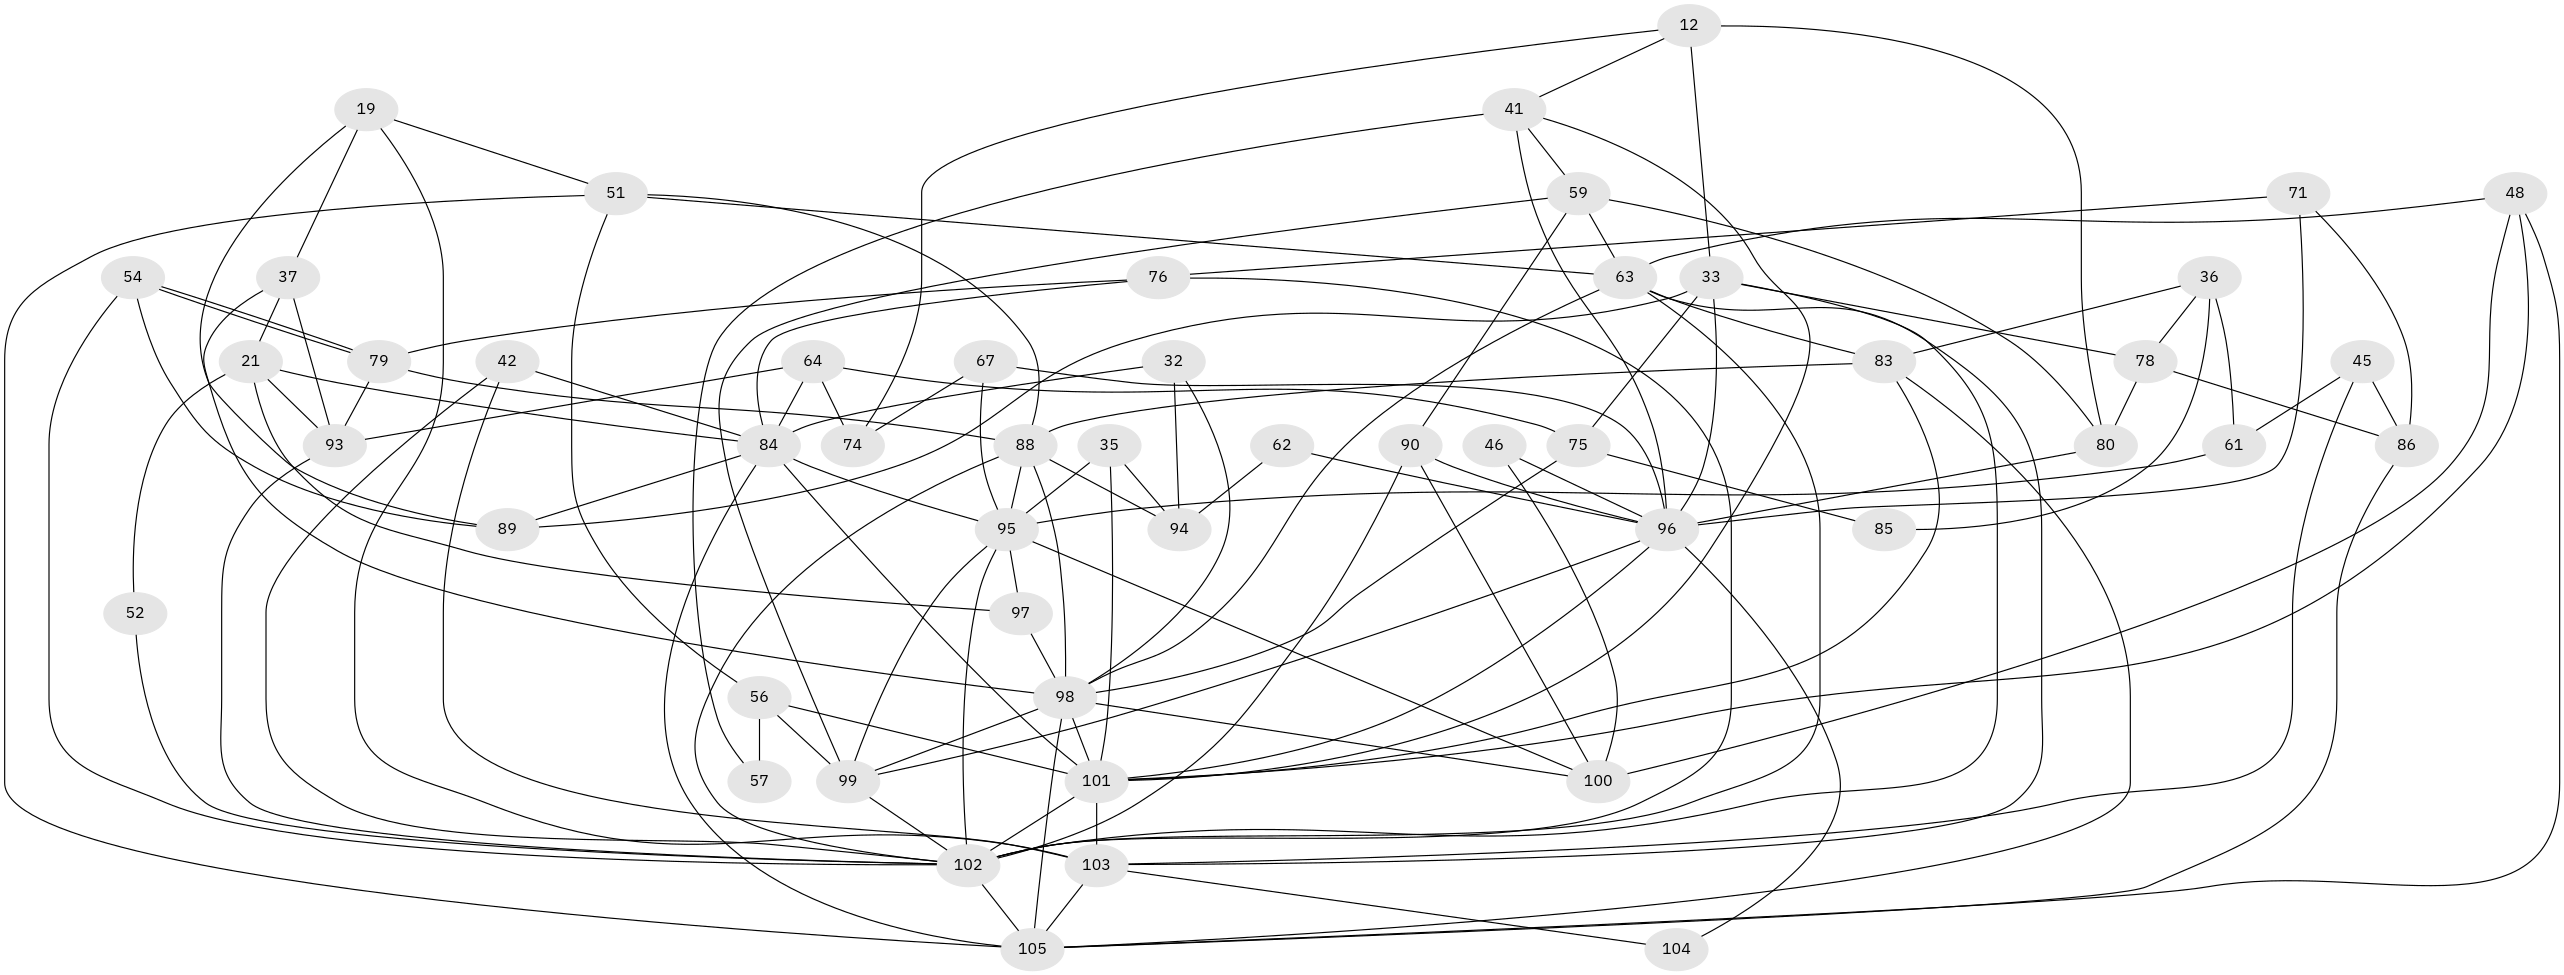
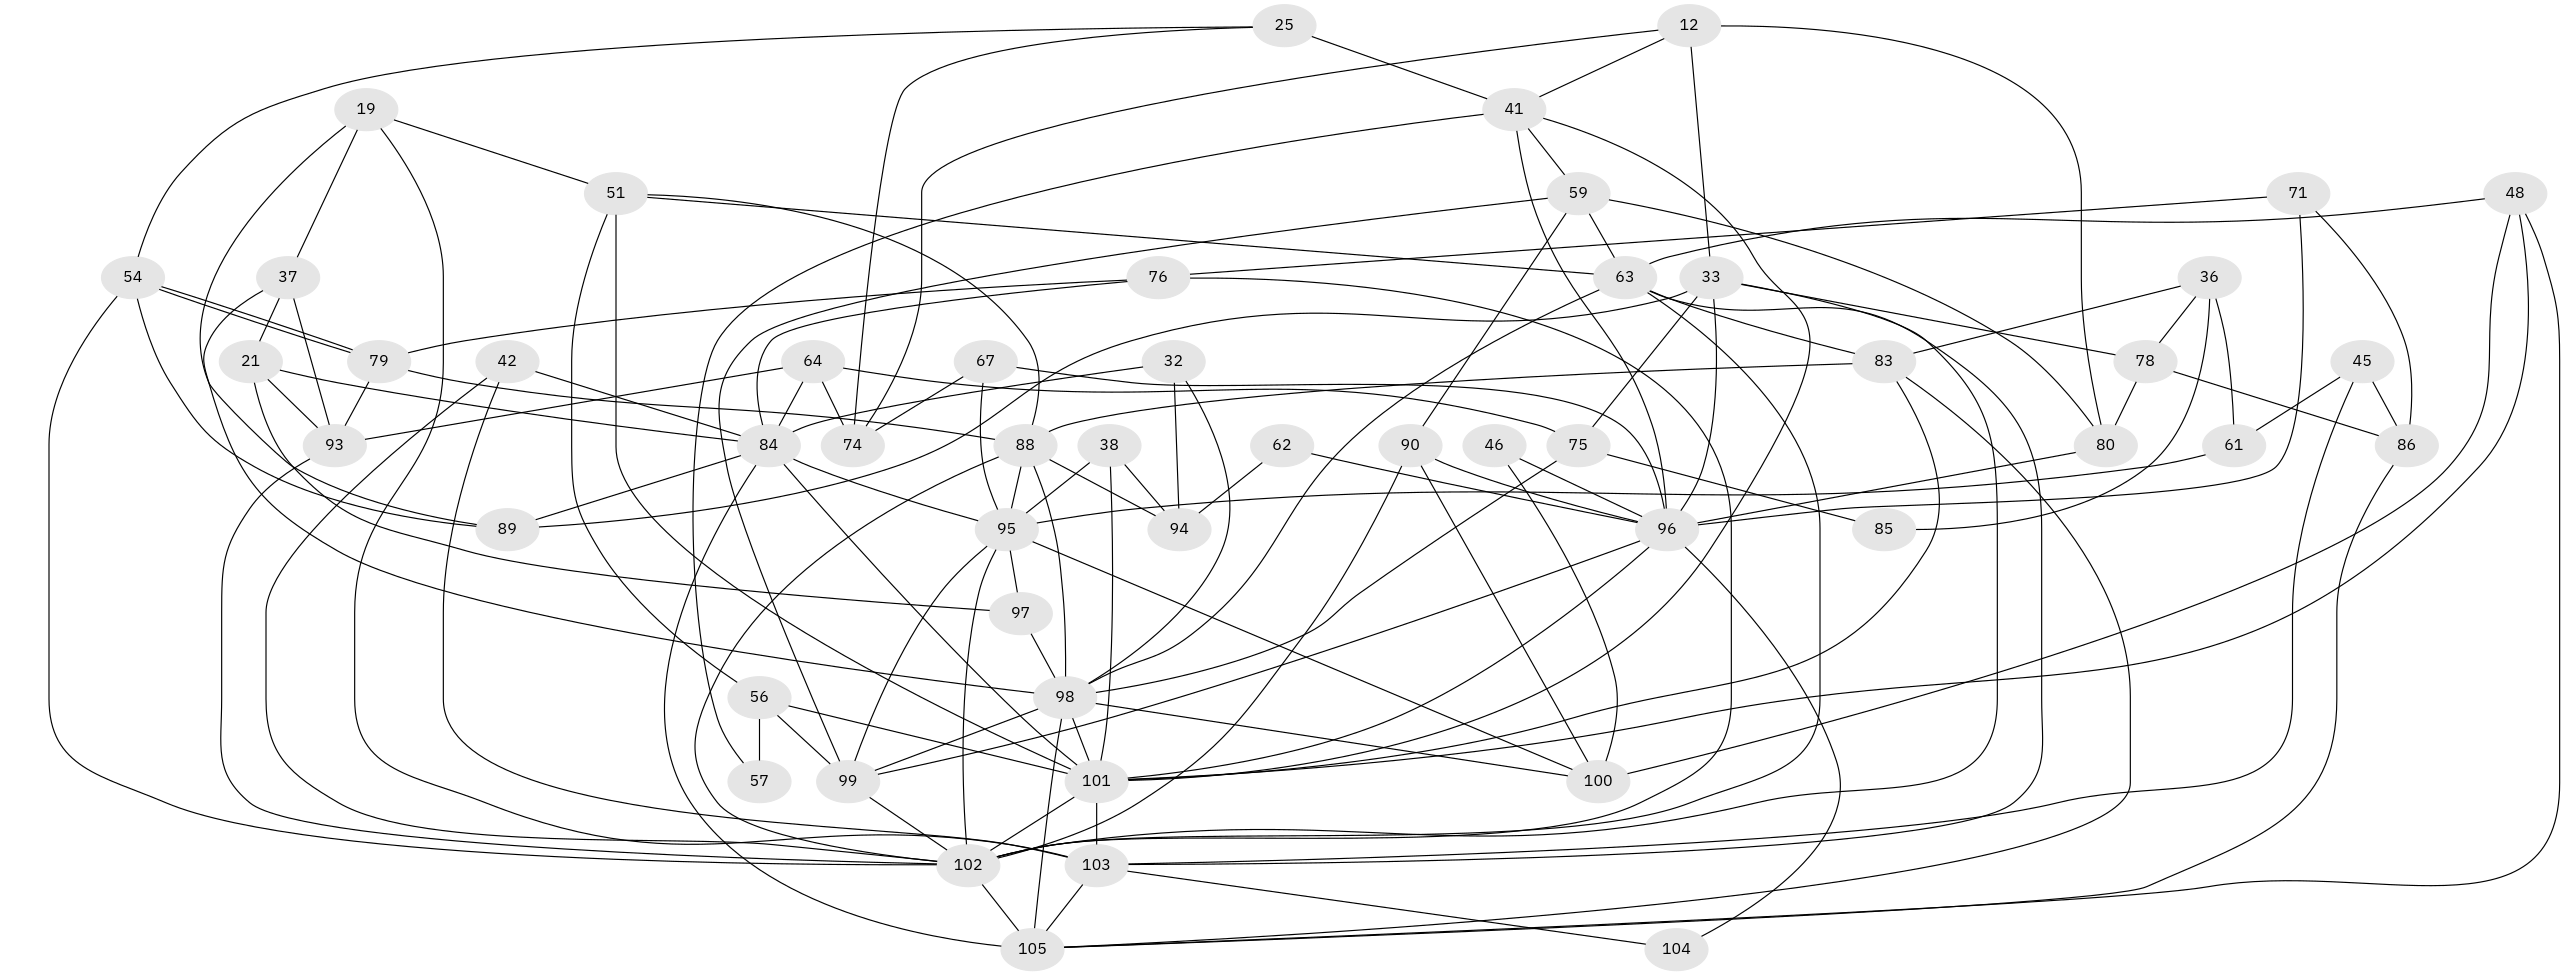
node "25": added
node "35": label "35" -> "38"
node "52": removed
edge "51" -- "105": now "51" -- "101"
